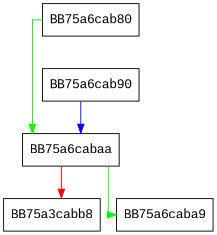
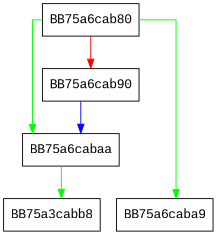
edge "BB75a6cab80" -> "BB75a6cab90": added
edge "BB75a6cabaa" -> "BB75a3cabb8": color red -> green
edge "BB75a6cabaa" -> "BB75a6caba9": now "BB75a6cab80" -> "BB75a6caba9"
